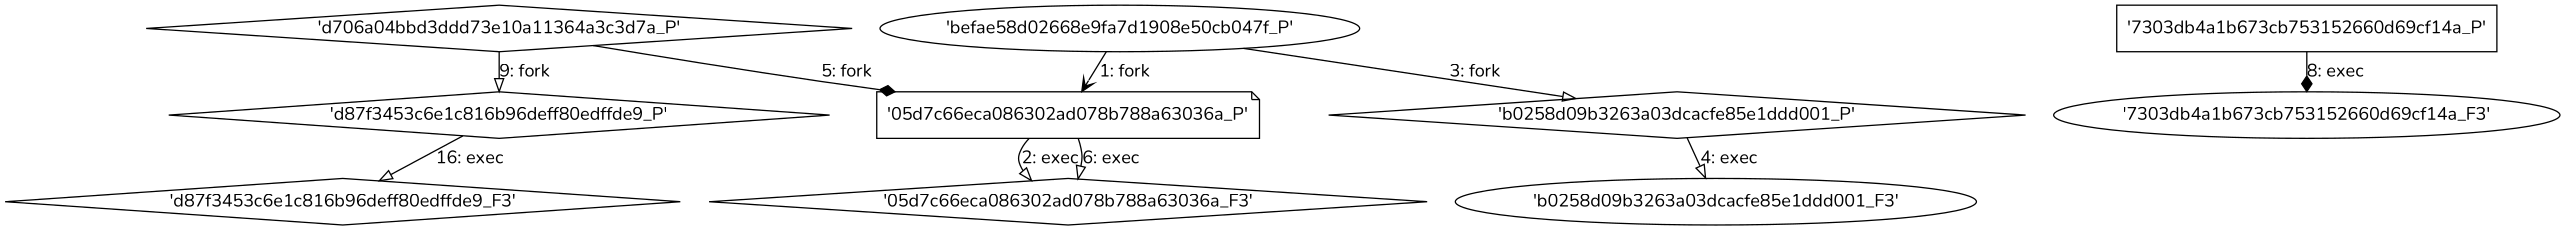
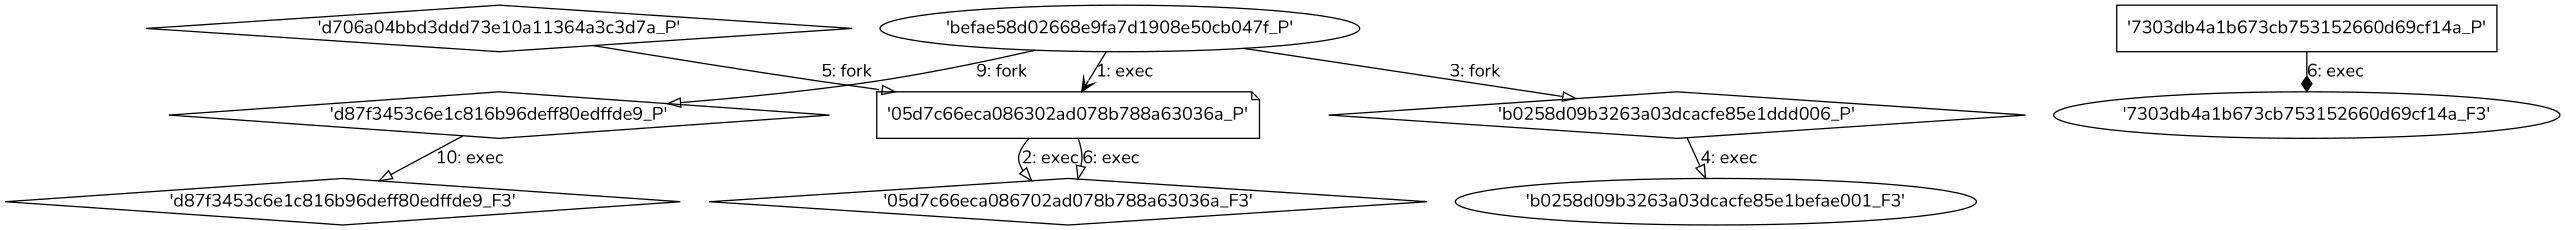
edge "'d706a04bbd3ddd73e10a11364a3c3d7a_P'" -> "'d87f3453c6e1c816b96deff80edffde9_P'": now "'befae58d02668e9fa7d1908e50cb047f_P'" -> "'d87f3453c6e1c816b96deff80edffde9_P'"
edge "'d706a04bbd3ddd73e10a11364a3c3d7a_P'" -> "'05d7c66eca086302ad078b788a63036a_P'": arrowhead diamond -> onormal
edge "'befae58d02668e9fa7d1908e50cb047f_P'" -> "'05d7c66eca086302ad078b788a63036a_P'": label "1: fork" -> "1: exec"
edge "'7303db4a1b673cb753152660d69cf14a_P'" -> "'7303db4a1b673cb753152660d69cf14a_F3'": label "8: exec" -> "6: exec"
node "'b0258d09b3263a03dcacfe85e1ddd001_P'": label "'b0258d09b3263a03dcacfe85e1ddd001_P'" -> "'b0258d09b3263a03dcacfe85e1ddd006_P'"
edge "'d87f3453c6e1c816b96deff80edffde9_P'" -> "'d87f3453c6e1c816b96deff80edffde9_F3'": label "16: exec" -> "10: exec"
node "'05d7c66eca086302ad078b788a63036a_F3'": label "'05d7c66eca086302ad078b788a63036a_F3'" -> "'05d7c66eca086702ad078b788a63036a_F3'"
node "'b0258d09b3263a03dcacfe85e1ddd001_F3'": label "'b0258d09b3263a03dcacfe85e1ddd001_F3'" -> "'b0258d09b3263a03dcacfe85e1befae001_F3'"
